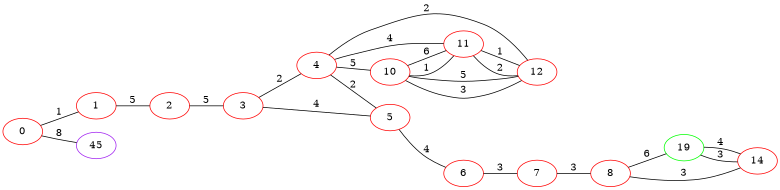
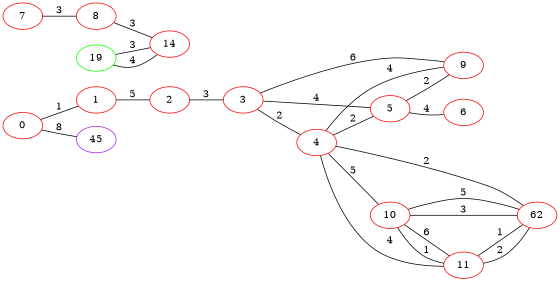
node "9": added
node "12": label "12" -> "62"
edge "2" -- "3": label "5" -> "3"
edge "19" -- "8": removed, label "6"
edge "6" -- "7": removed, label "3"
